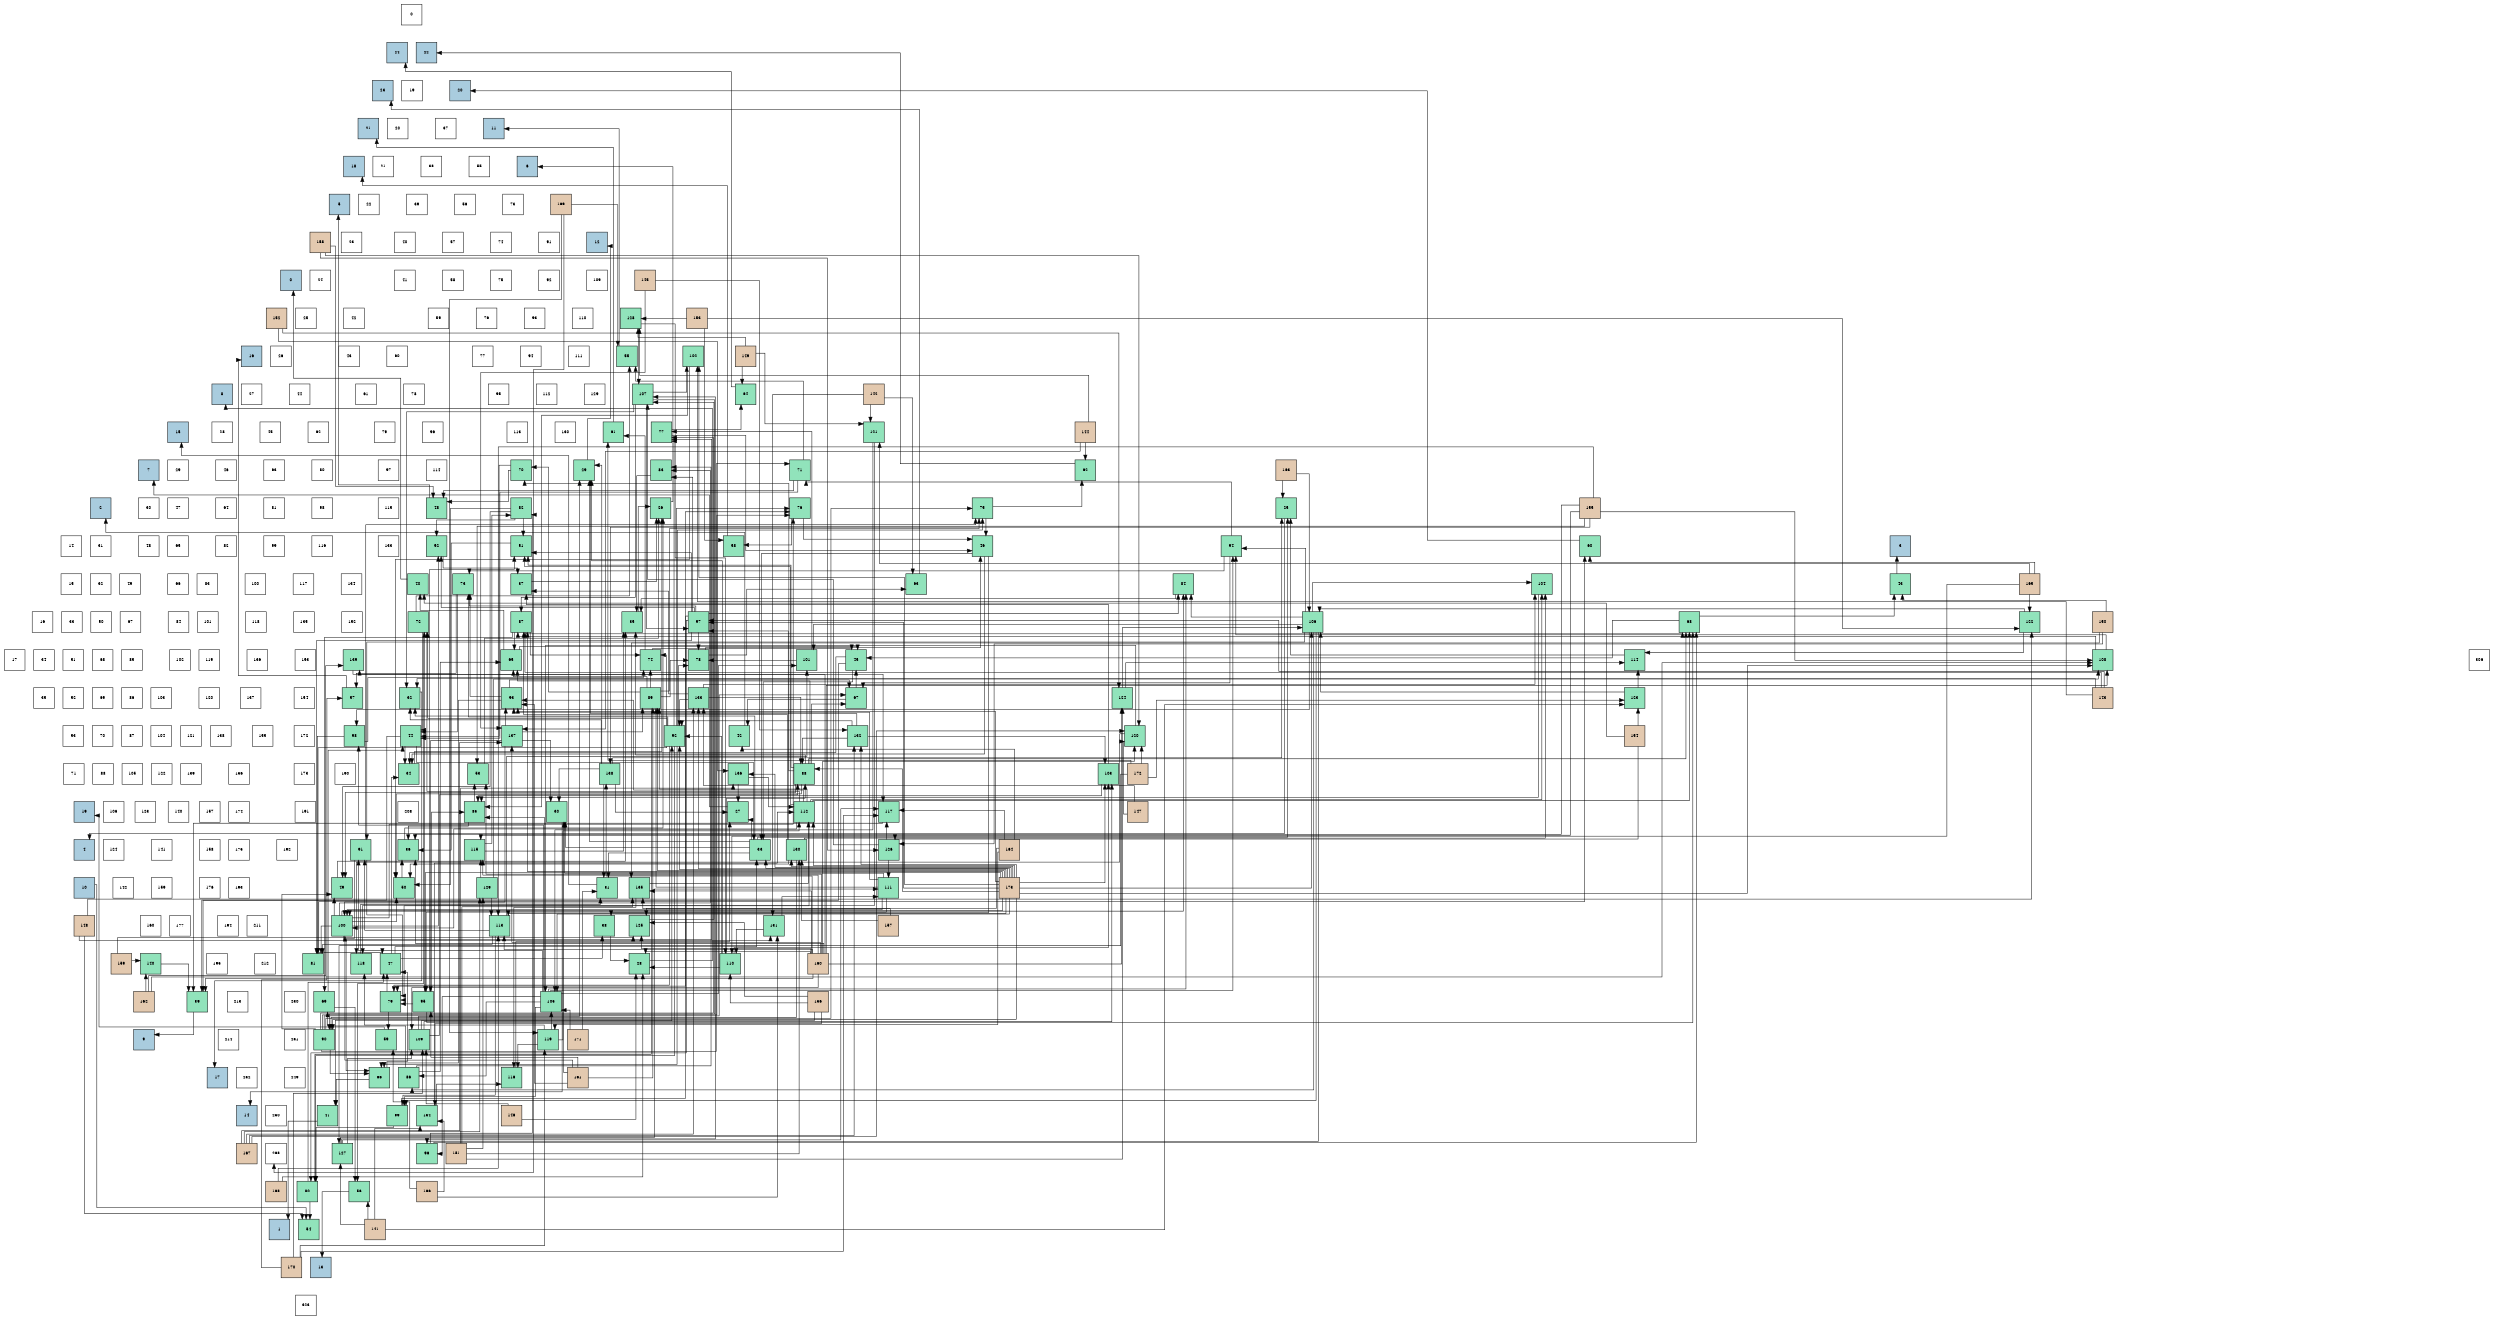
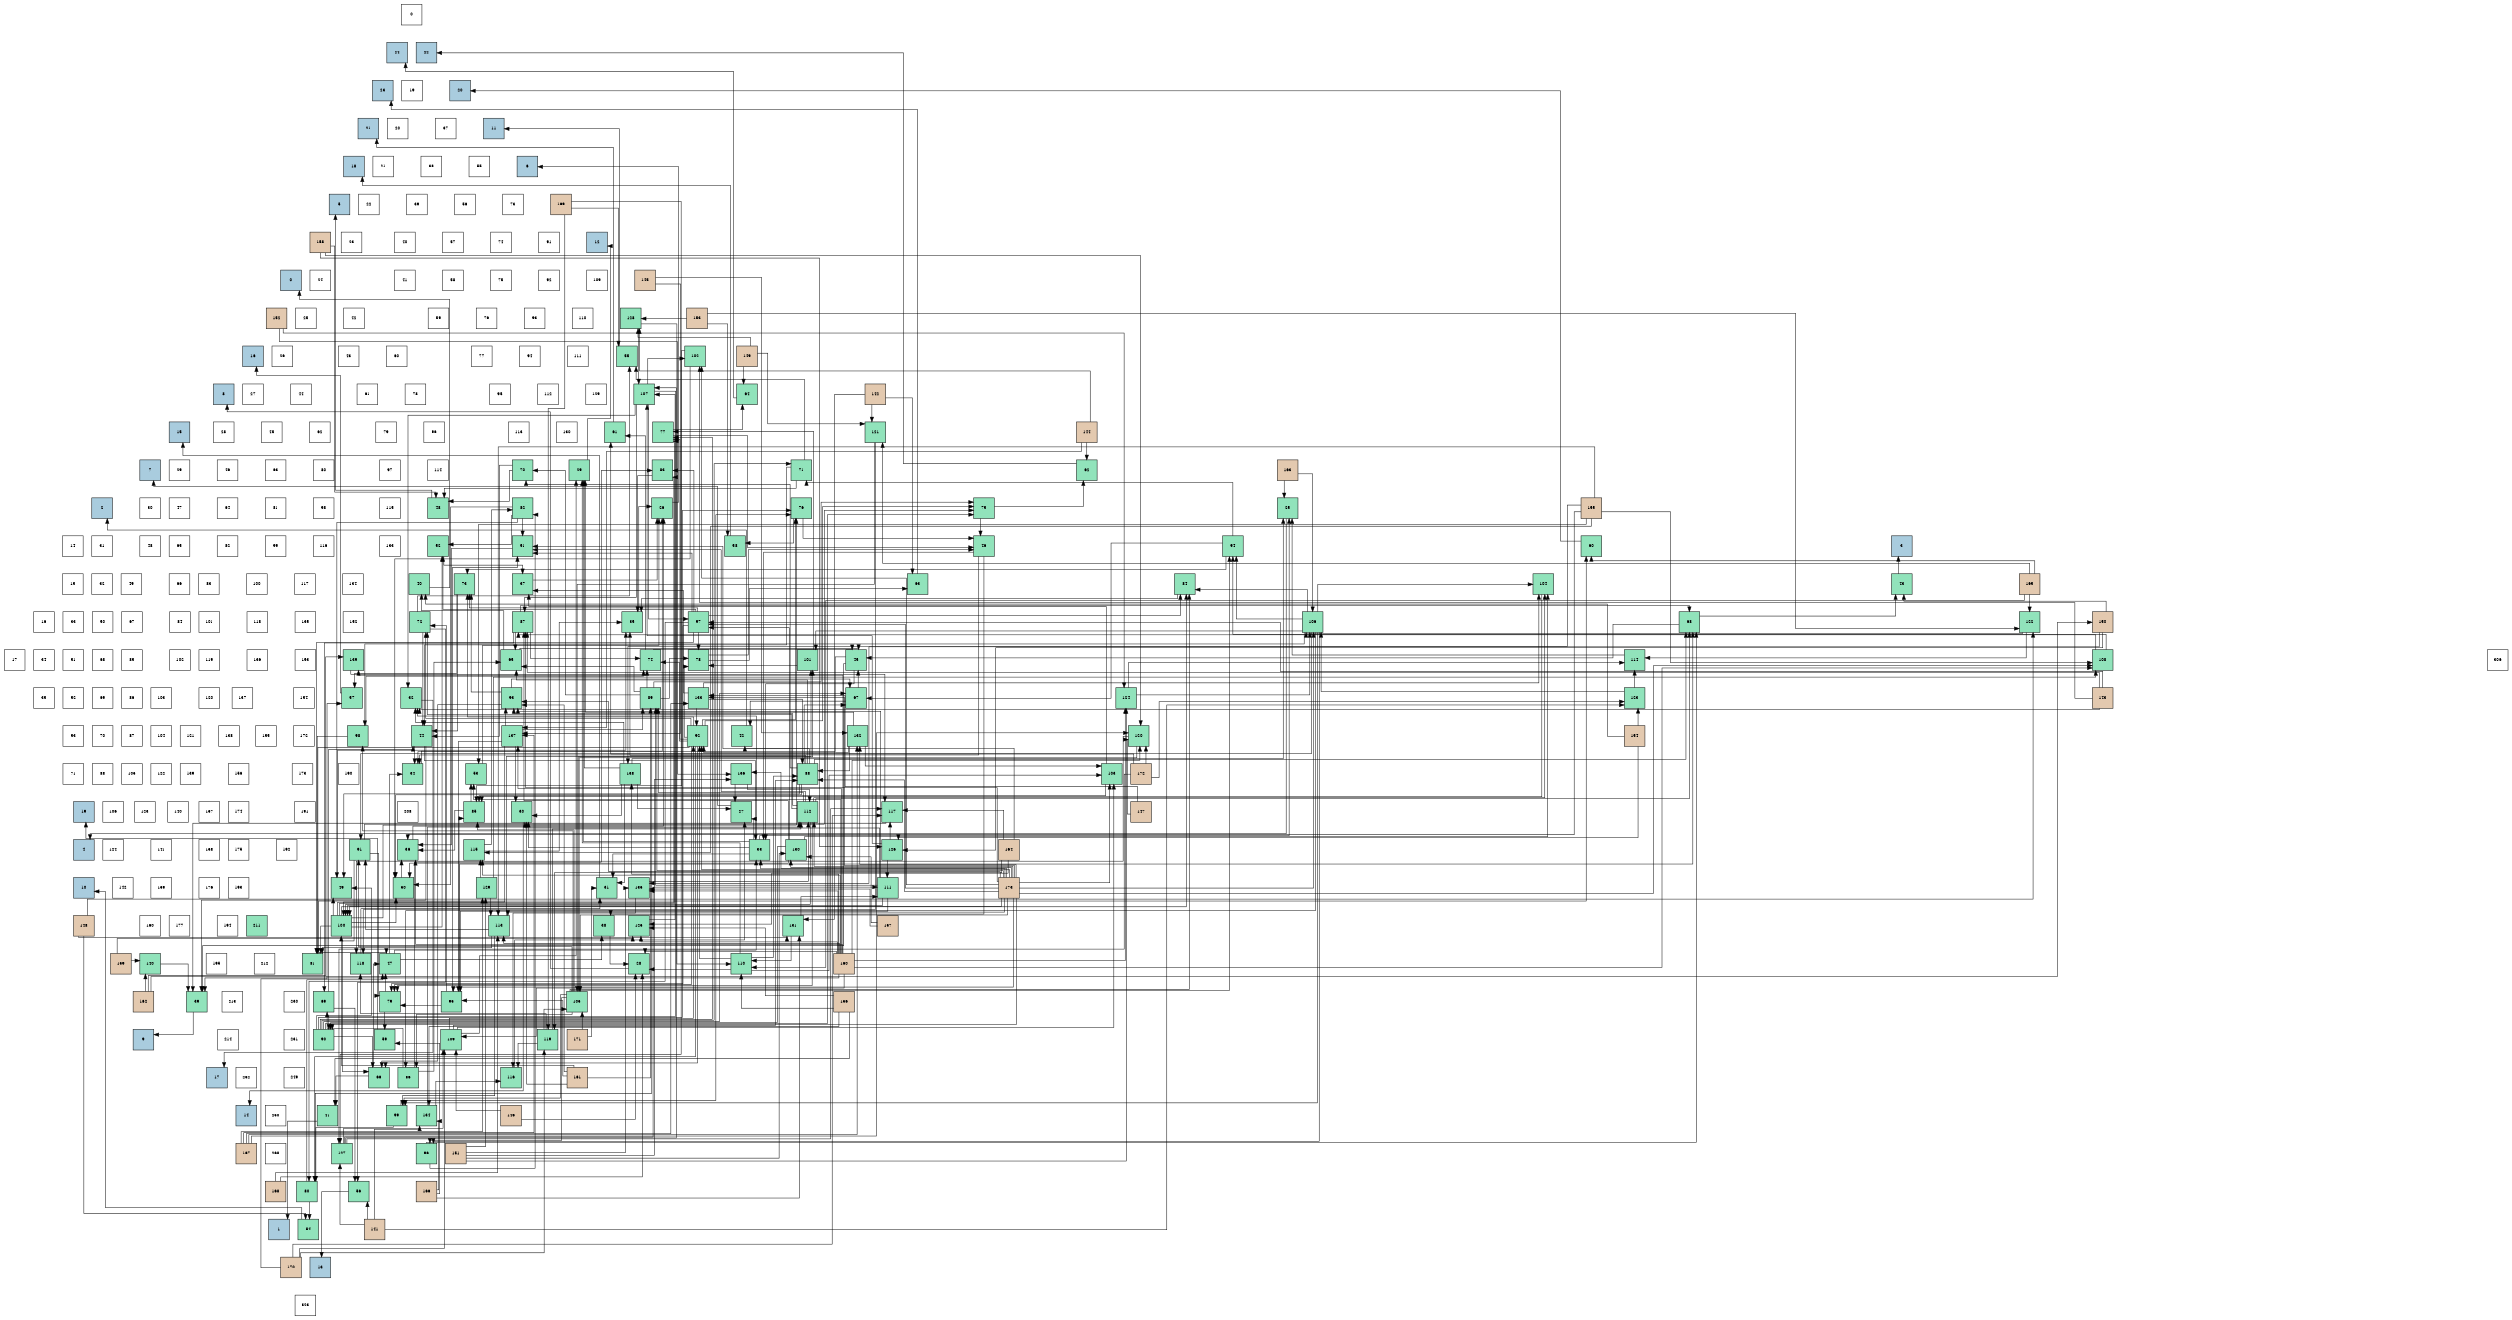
edge "169" -> "268": now "169" -> "127"
node "211": fillcolor #ffffff -> #91e3bb
edge "162" -> "108": now "162" -> "150"
edge "10" -> "54": reversed
